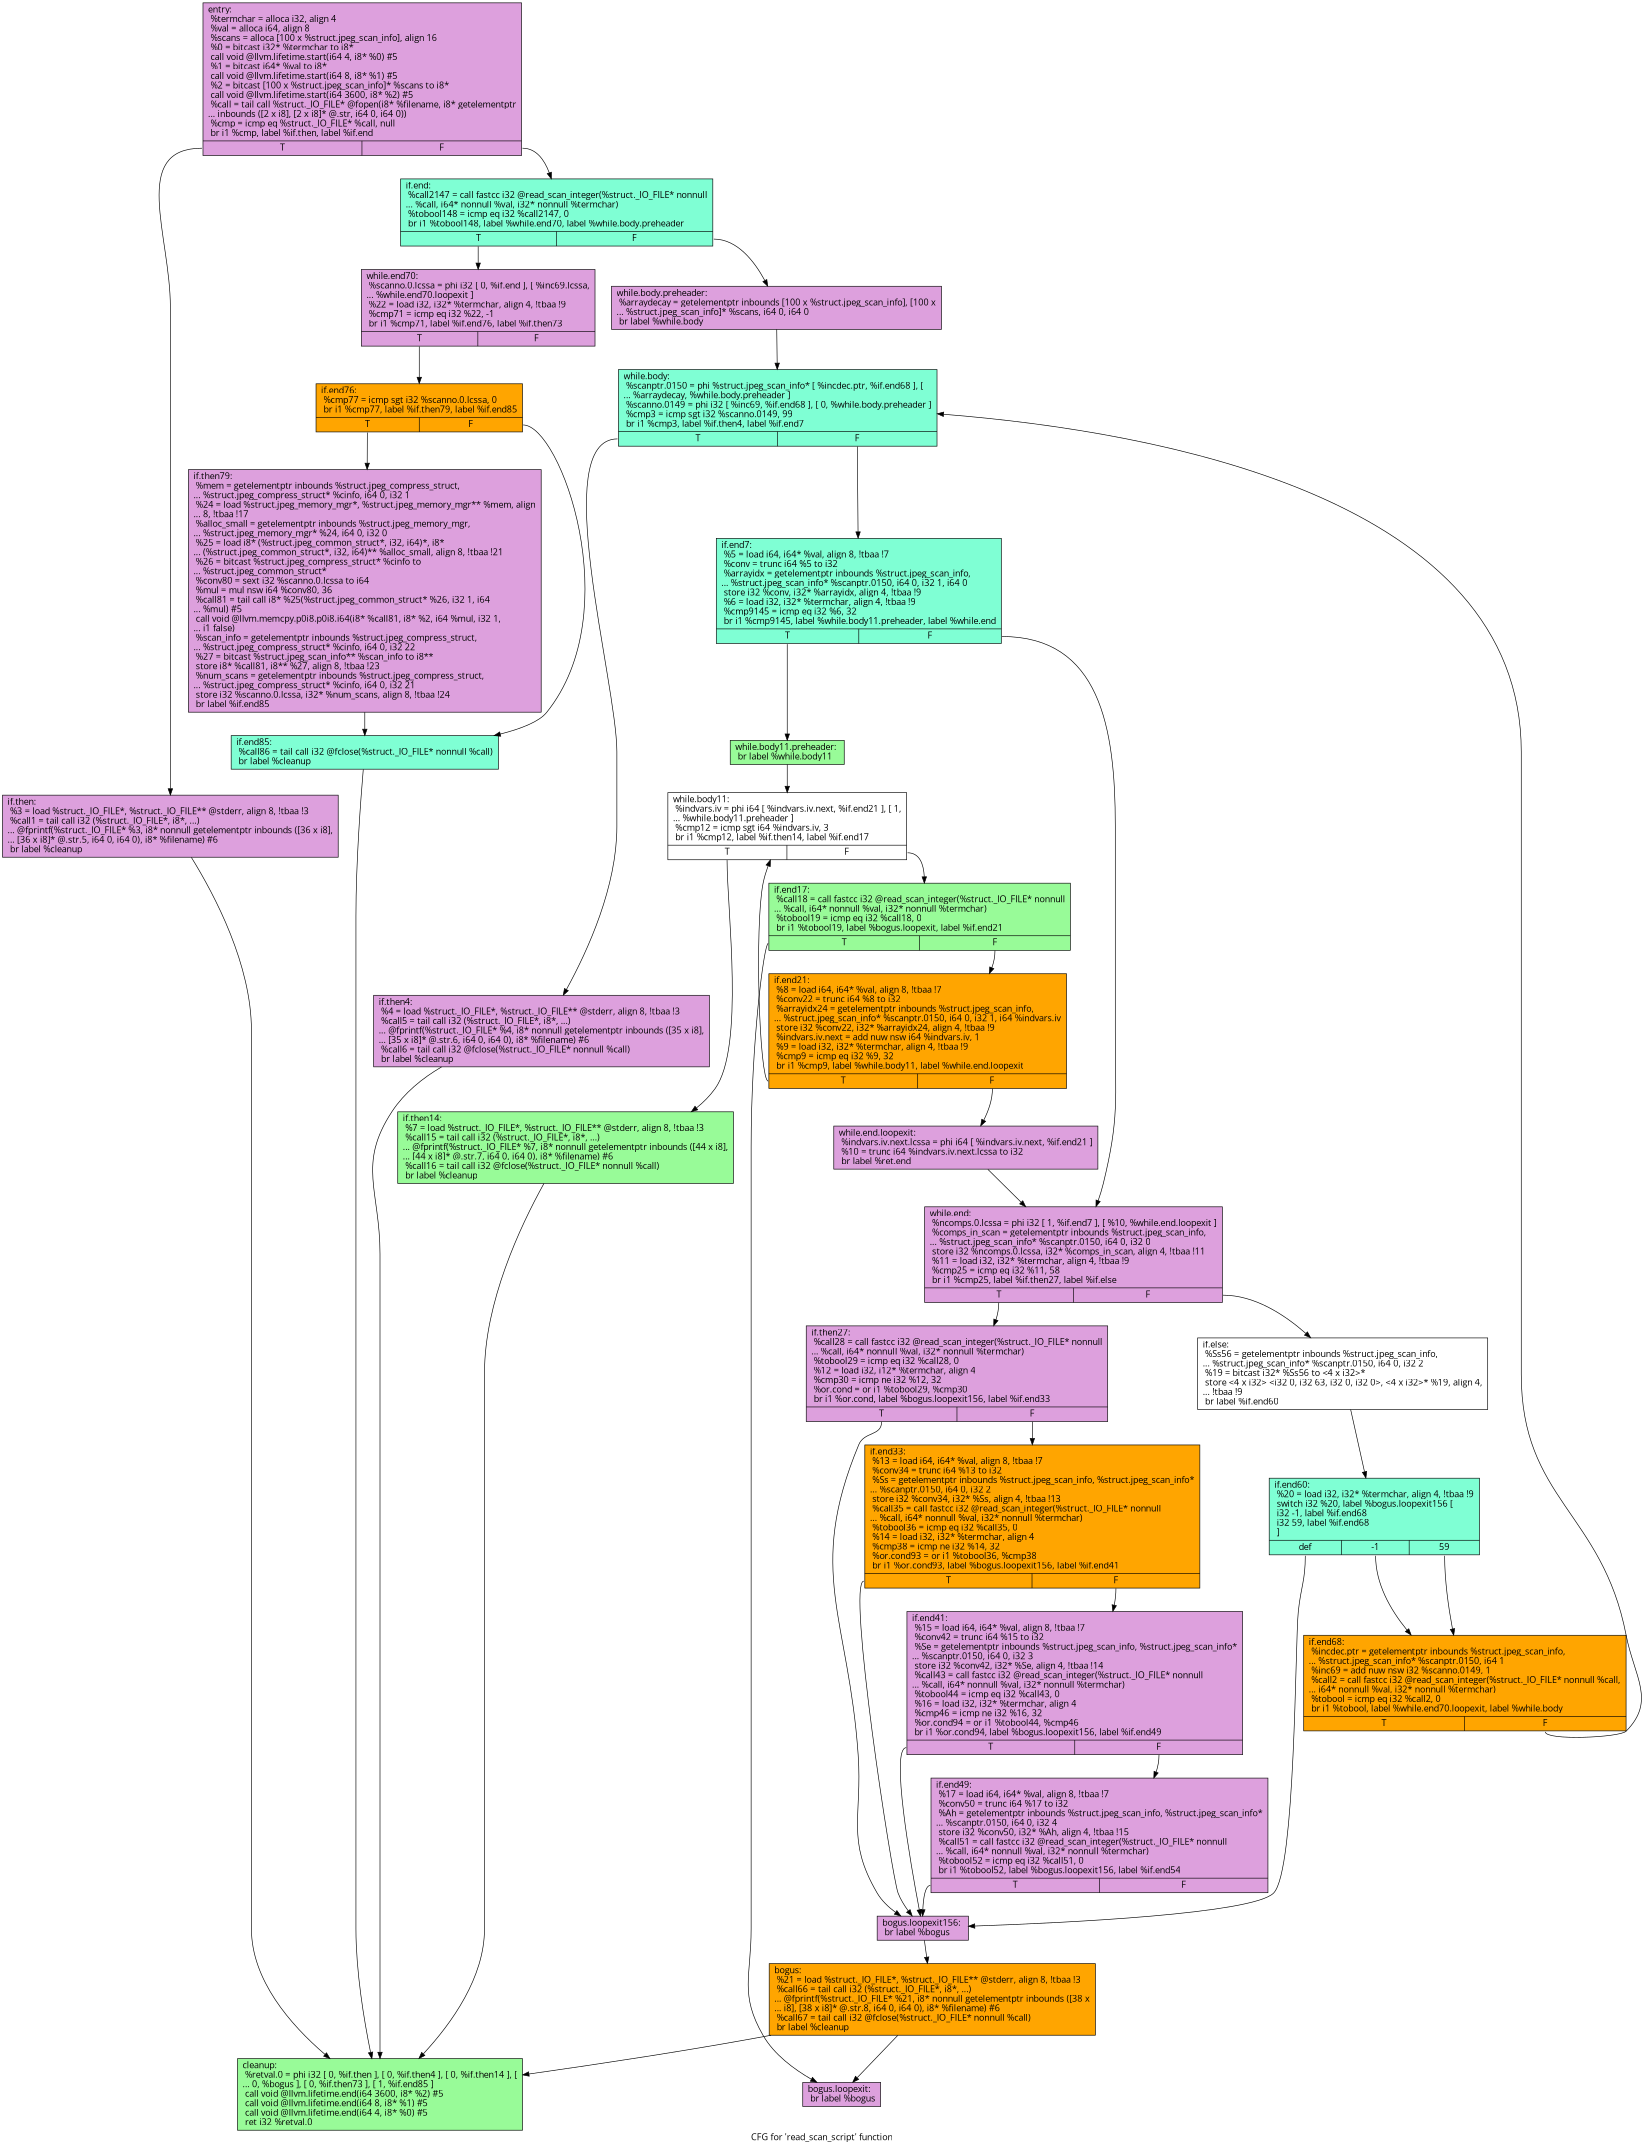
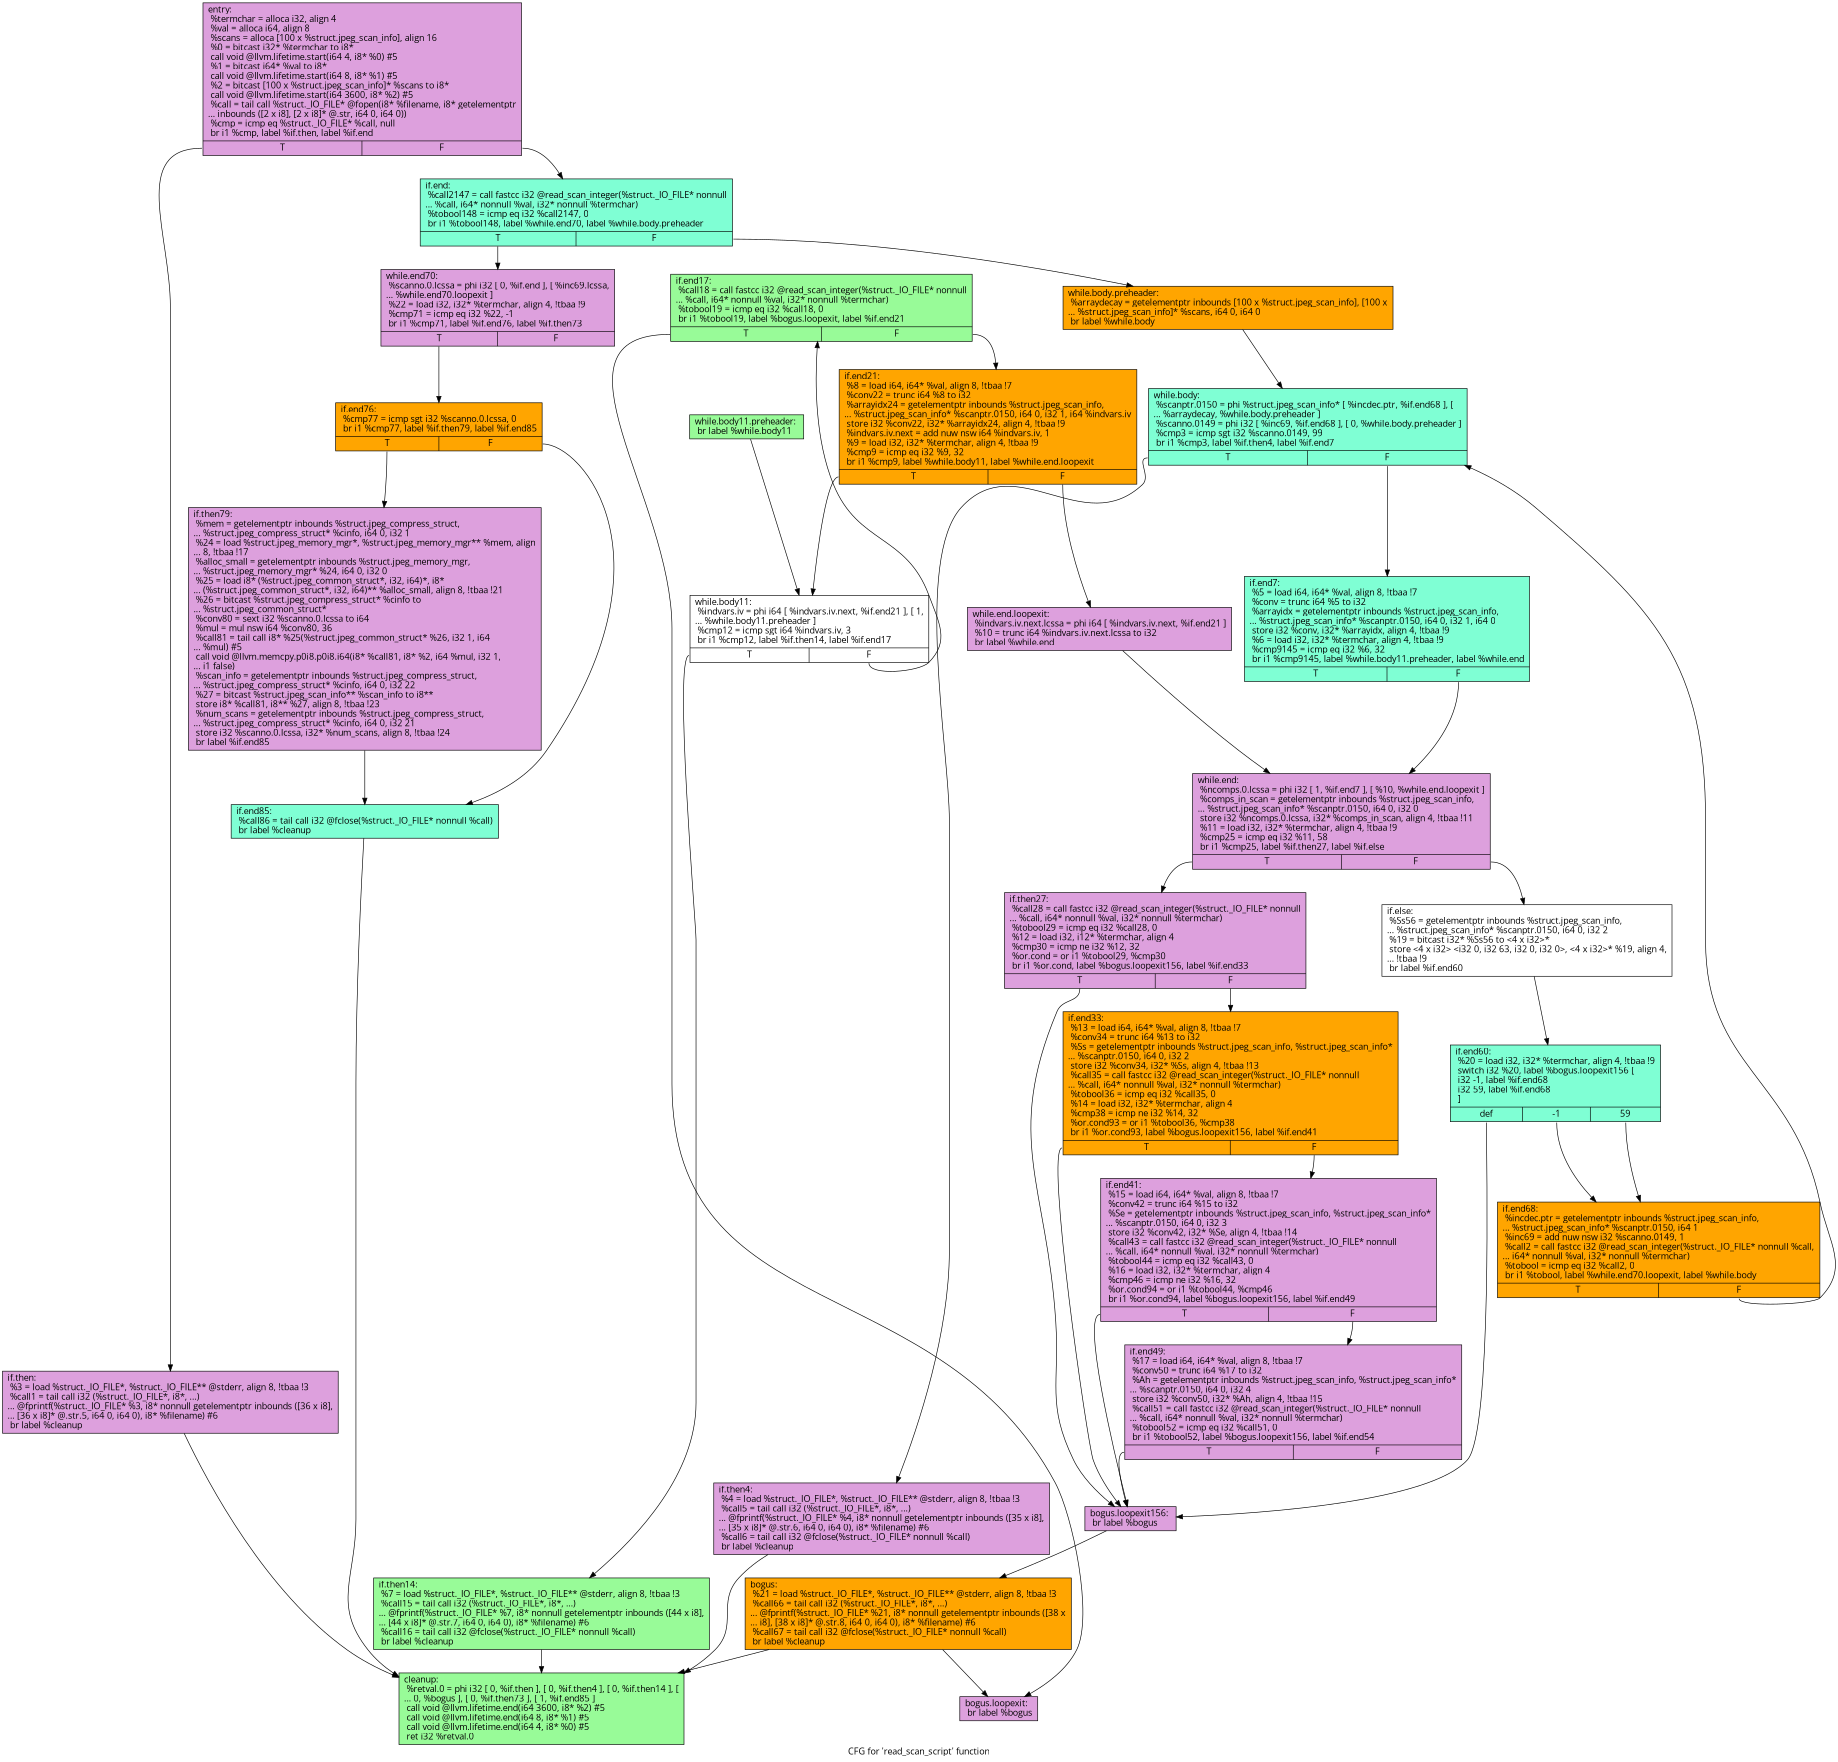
node "while.body.preheader:": fillcolor plum -> orange
edge "if.end7:" -> "while.body11.preheader:": removed
node "while.end.loopexit:": text "br label %ret.end" -> "br label %while.end"
